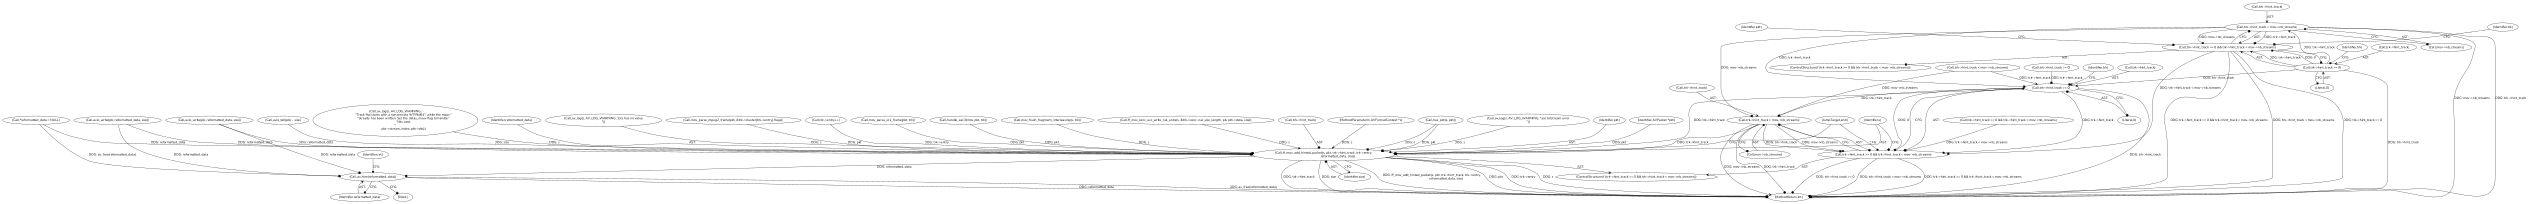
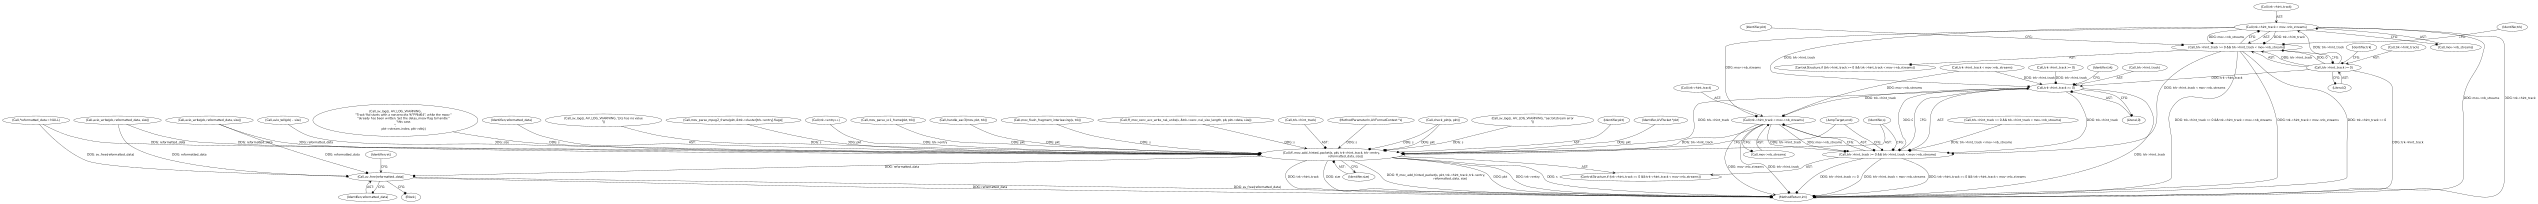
node "(Call,has_pkt(s, pkt))": label "(Call,has_pkt(s, pkt))" -> "(Call,check_pkt(s, pkt))"
edge "(Identifier,ret)" -> "(Call,av_free(reformatted_data))": arrowhead dot -> vee
